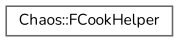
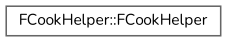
node "Chaos::FCookHelper": label "Chaos::FCookHelper" -> "FCookHelper::FCookHelper"
